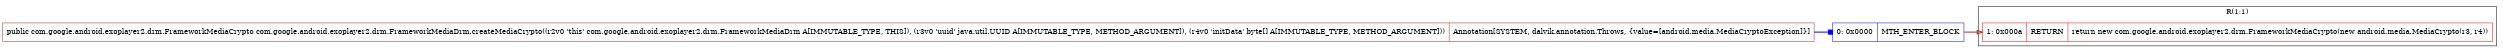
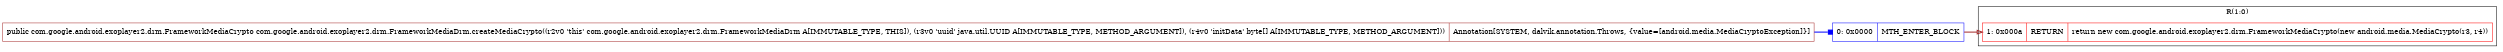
cluster "R(1:1)": label "R(1:1)" -> "R(1:0)"
